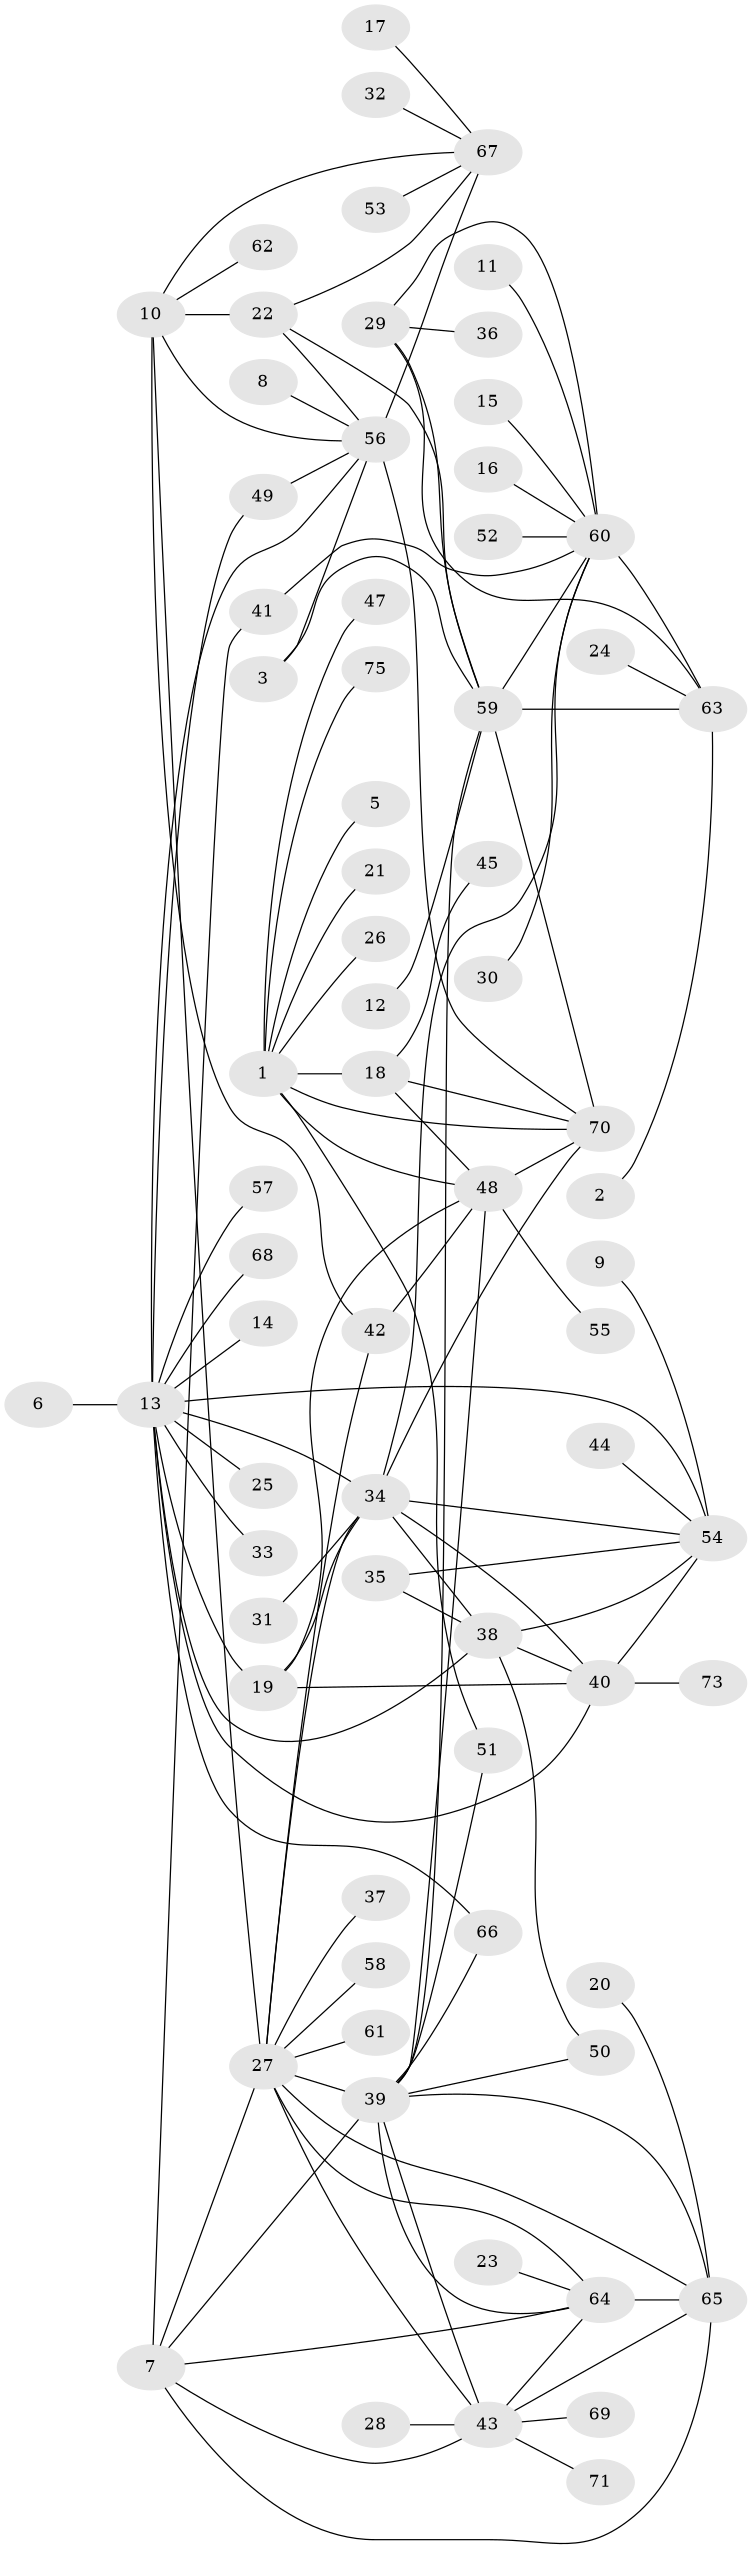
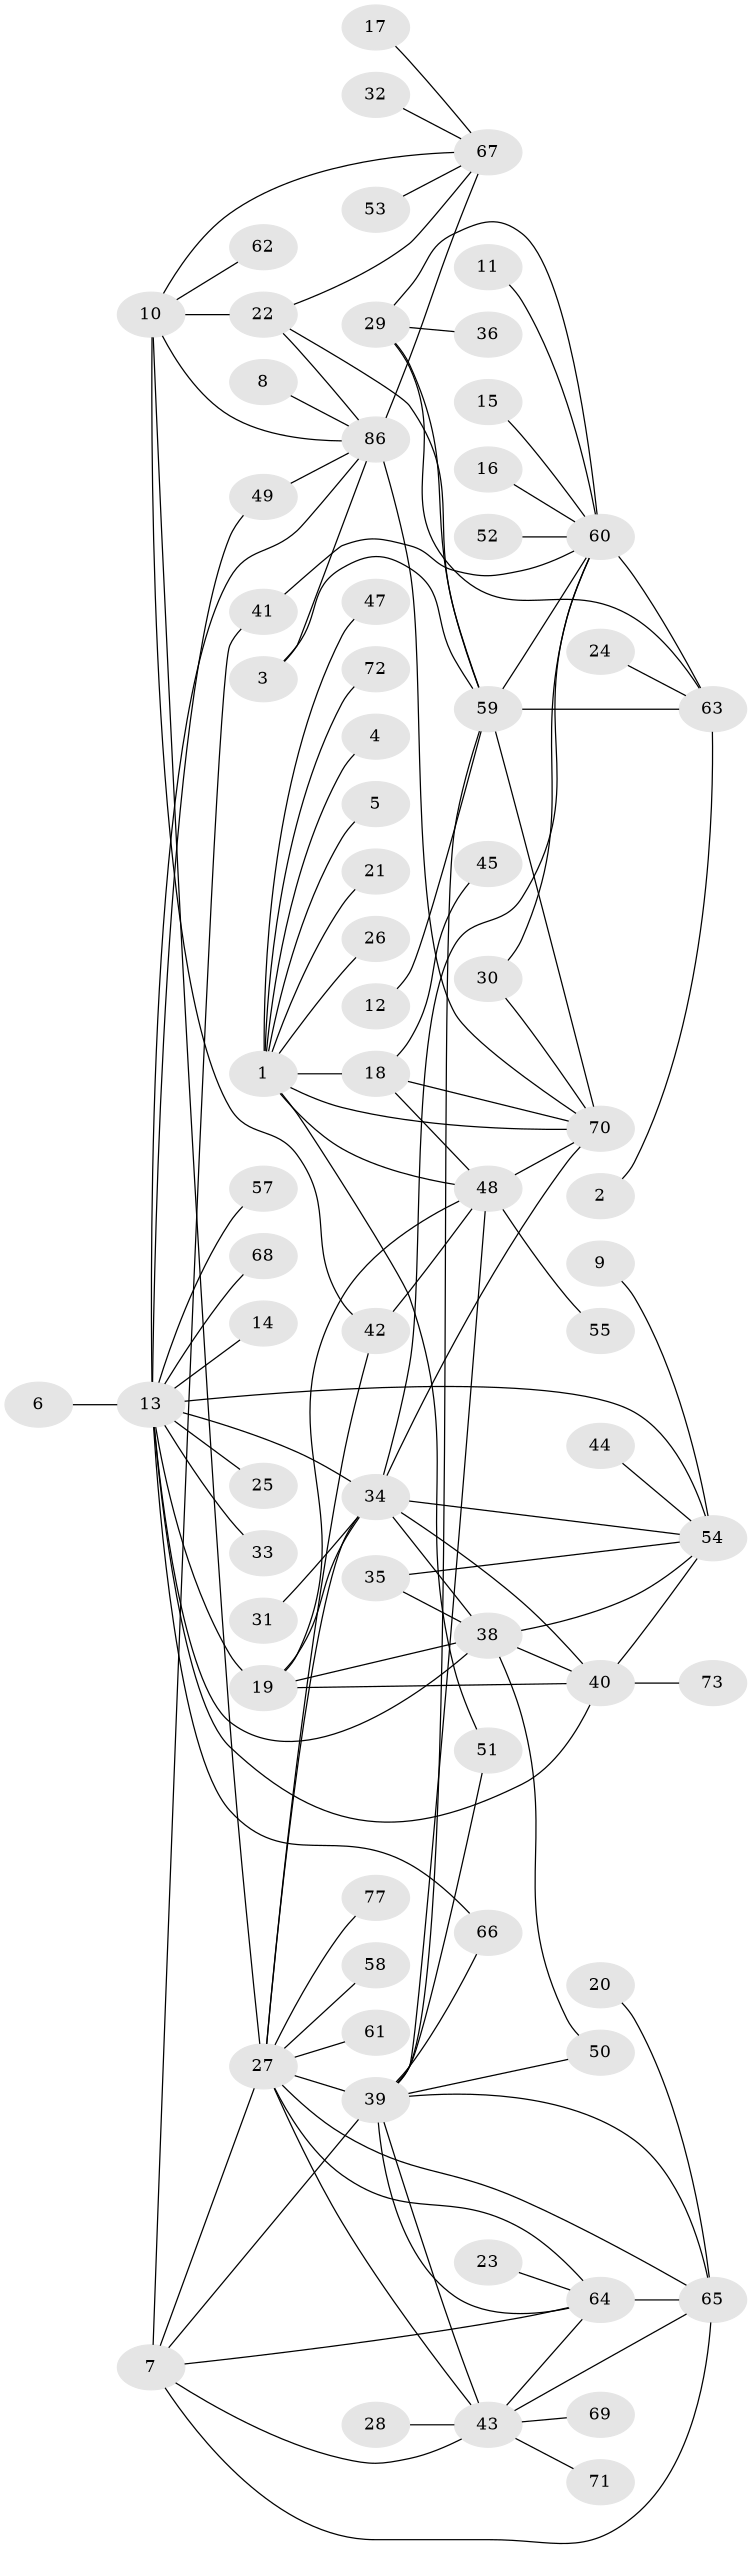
node "56": label "56" -> "86"
node "75": label "75" -> "72"
node "4": added
edge "30" -- "70": added
edge "38" -- "19": added
node "37": label "37" -> "77"
